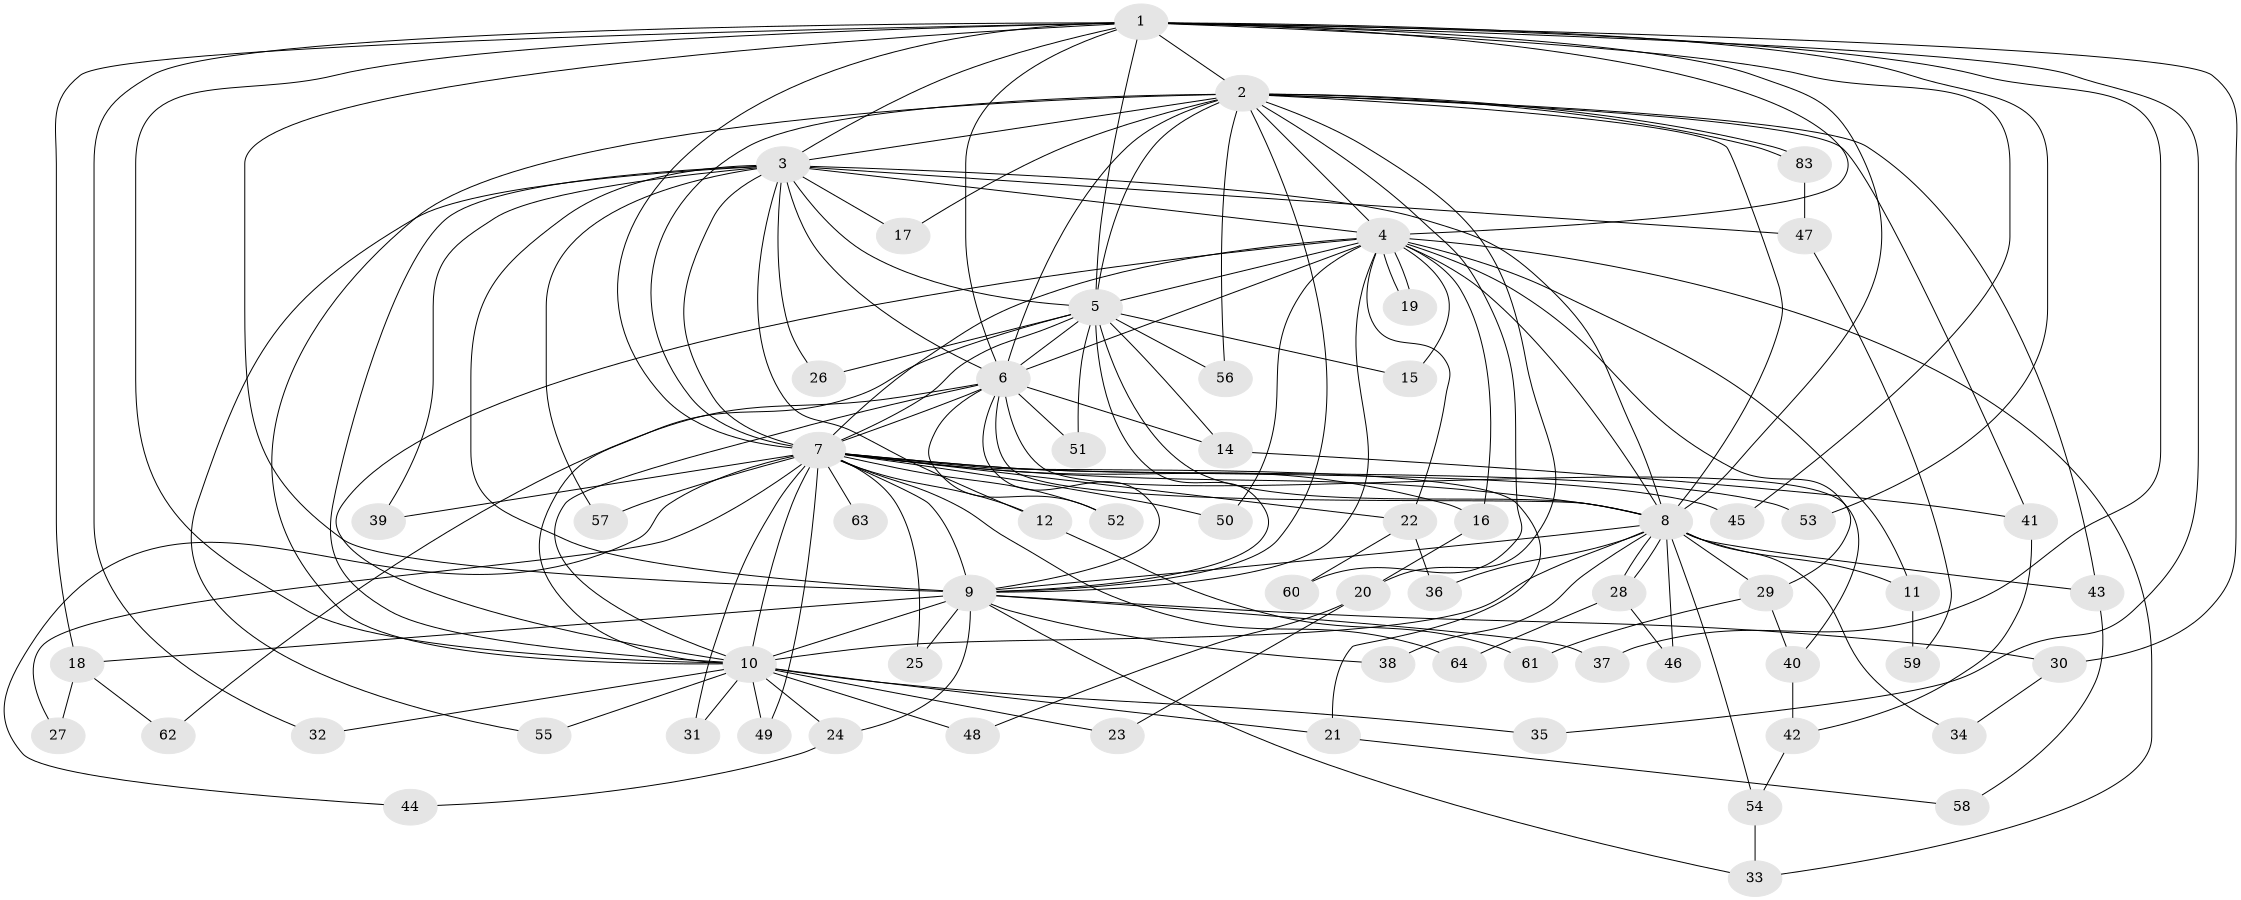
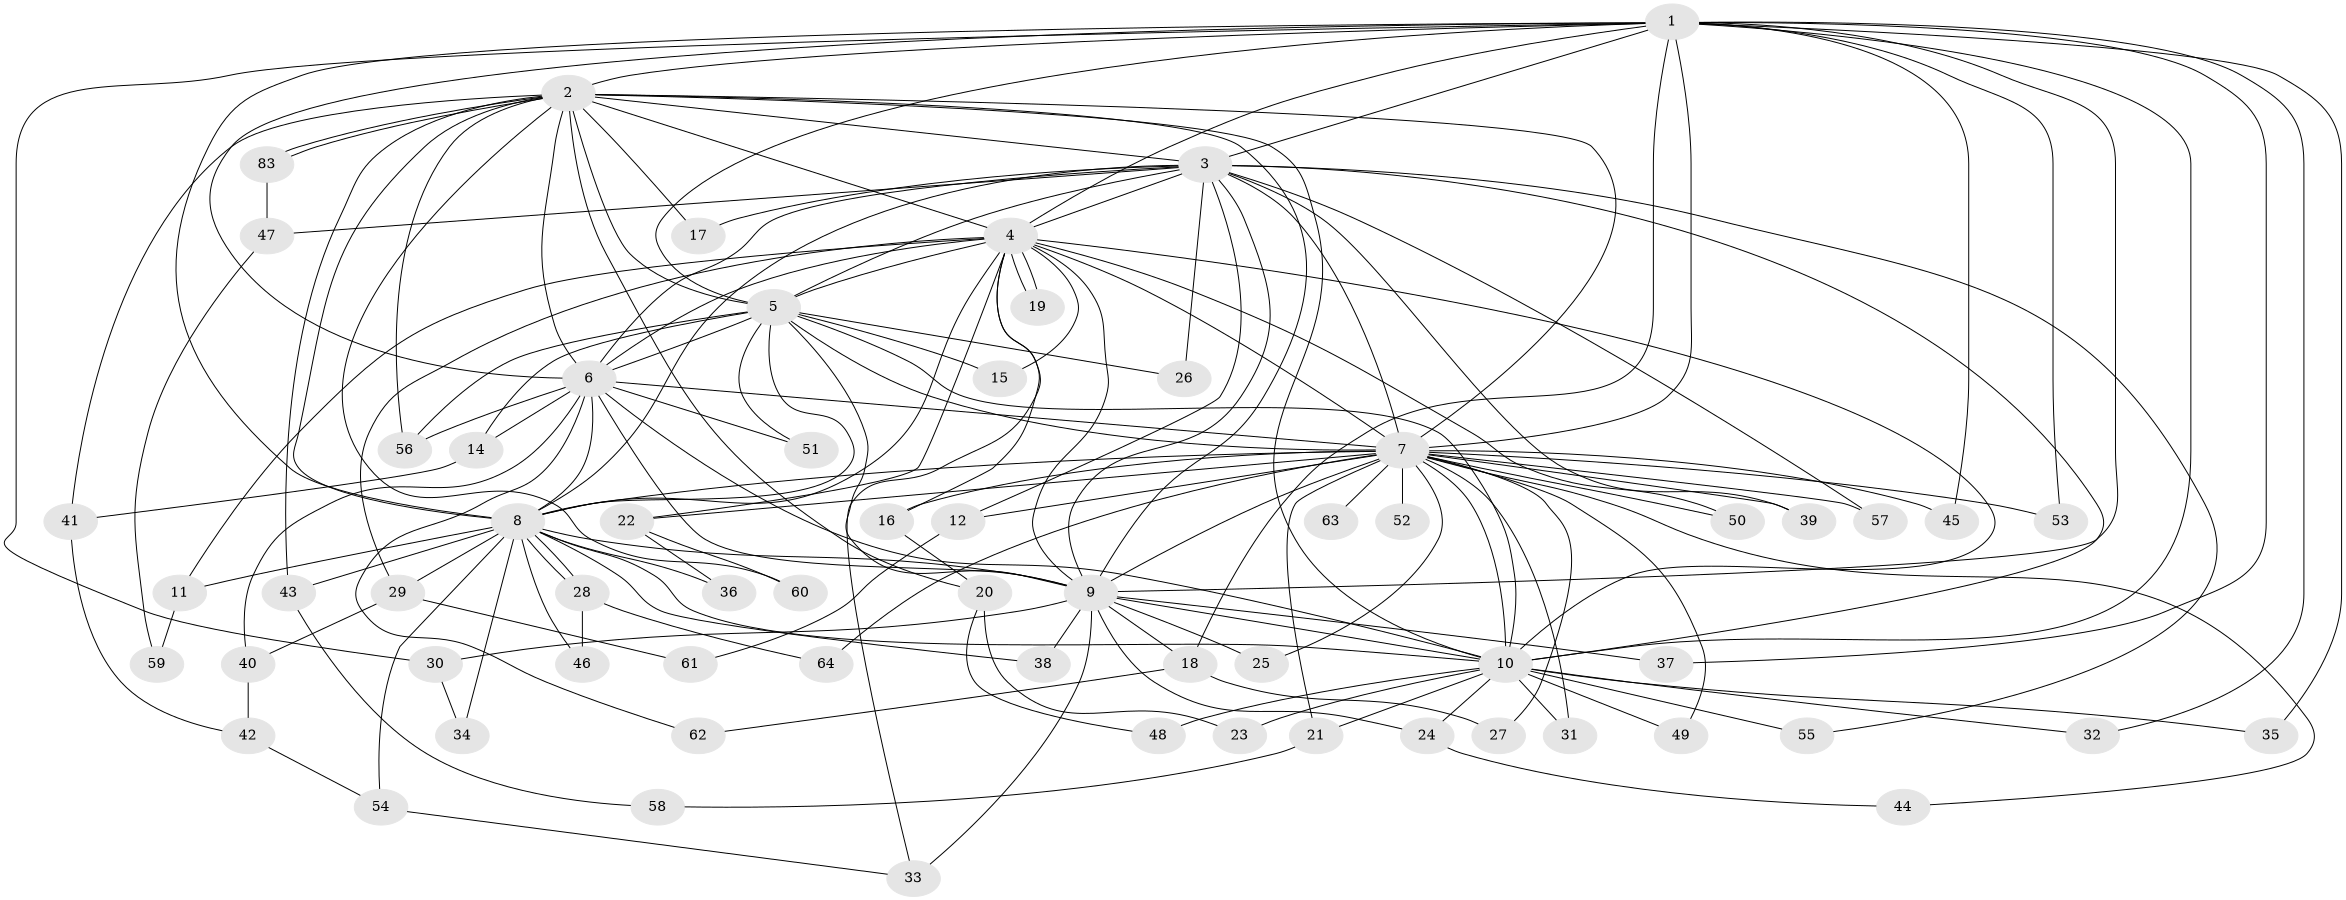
edge "6" -- "52": now "6" -- "56"
